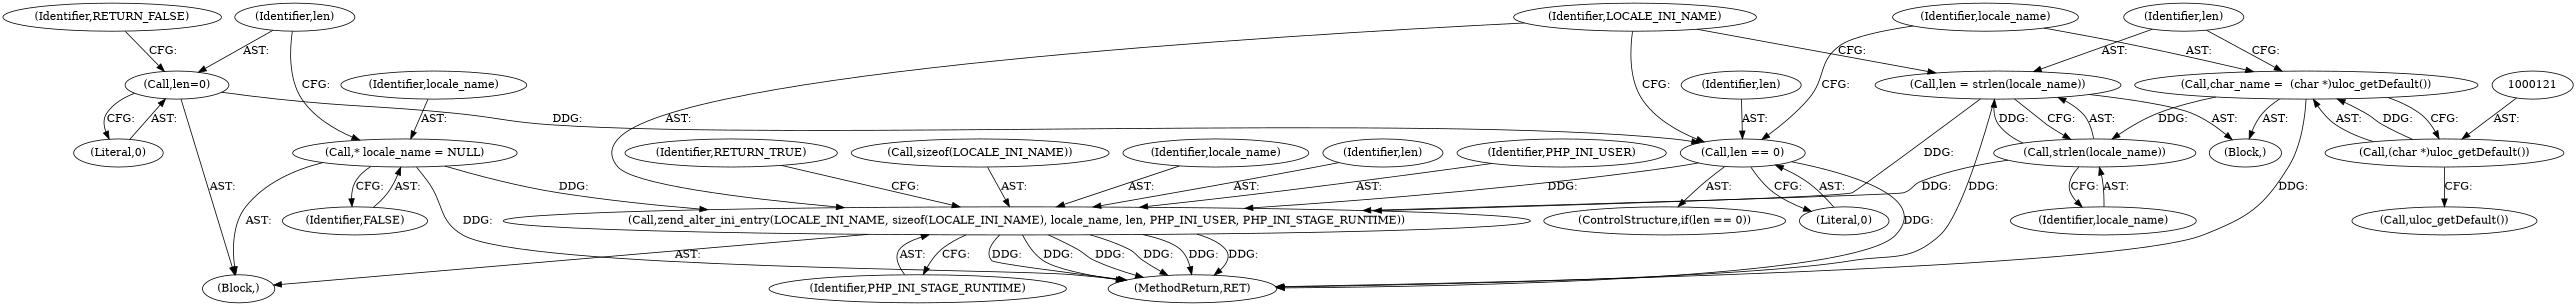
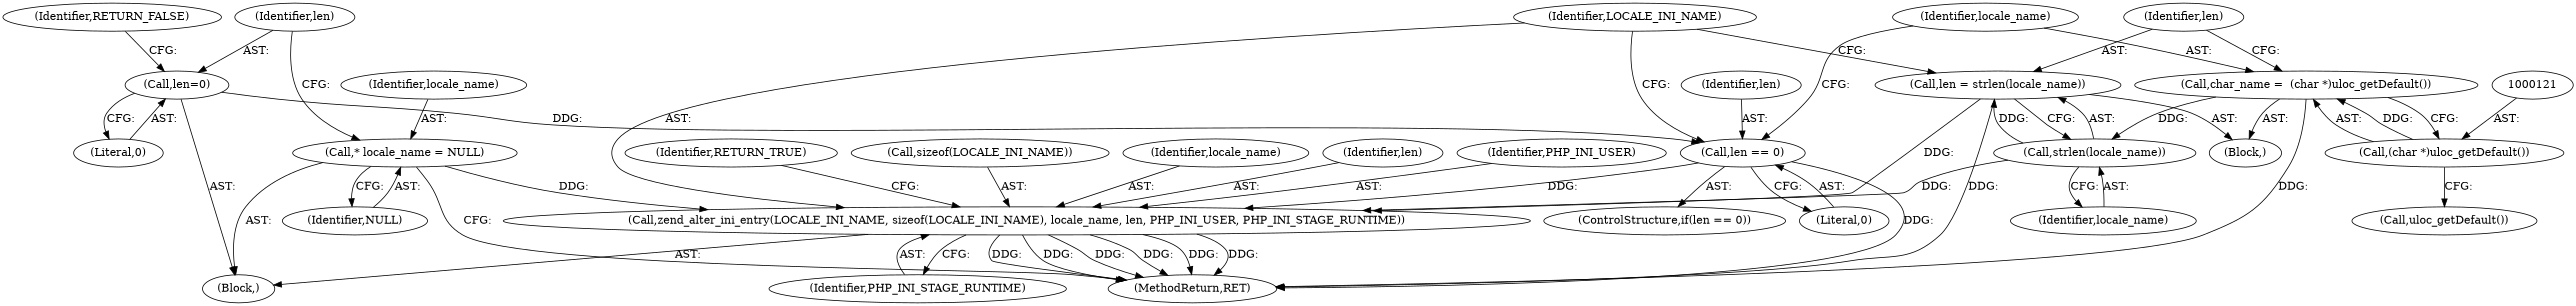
node "(Identifier,FALSE)": label "(Identifier,FALSE)" -> "(Identifier,NULL)"
edge "(Call,* locale_name = NULL)" -> "(MethodReturn,RET)": label "DDG: " -> "CFG: "
